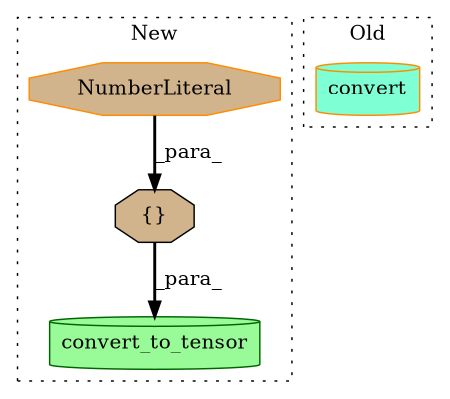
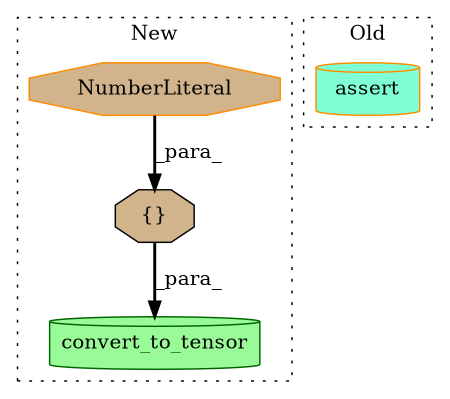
node "convert": label "convert" -> "assert"
